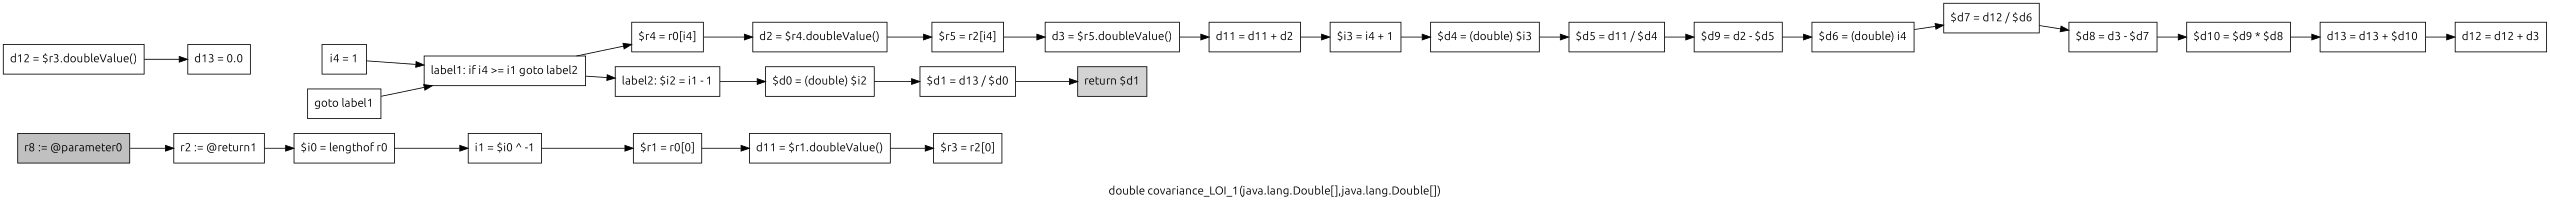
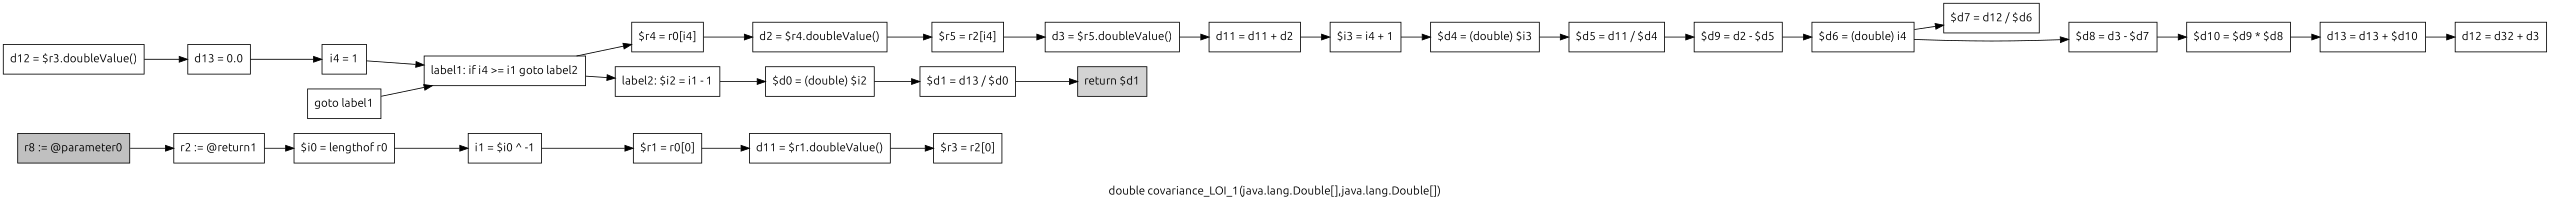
edge "$d7 = d12 / $d6" -> "$d8 = d3 - $d7": now "$d6 = (double) i4" -> "$d8 = d3 - $d7"
node "d12 = d12 + d3": label "d12 = d12 + d3" -> "d12 = d32 + d3"
edge "d13 = 0.0" -> "i4 = 1": added
